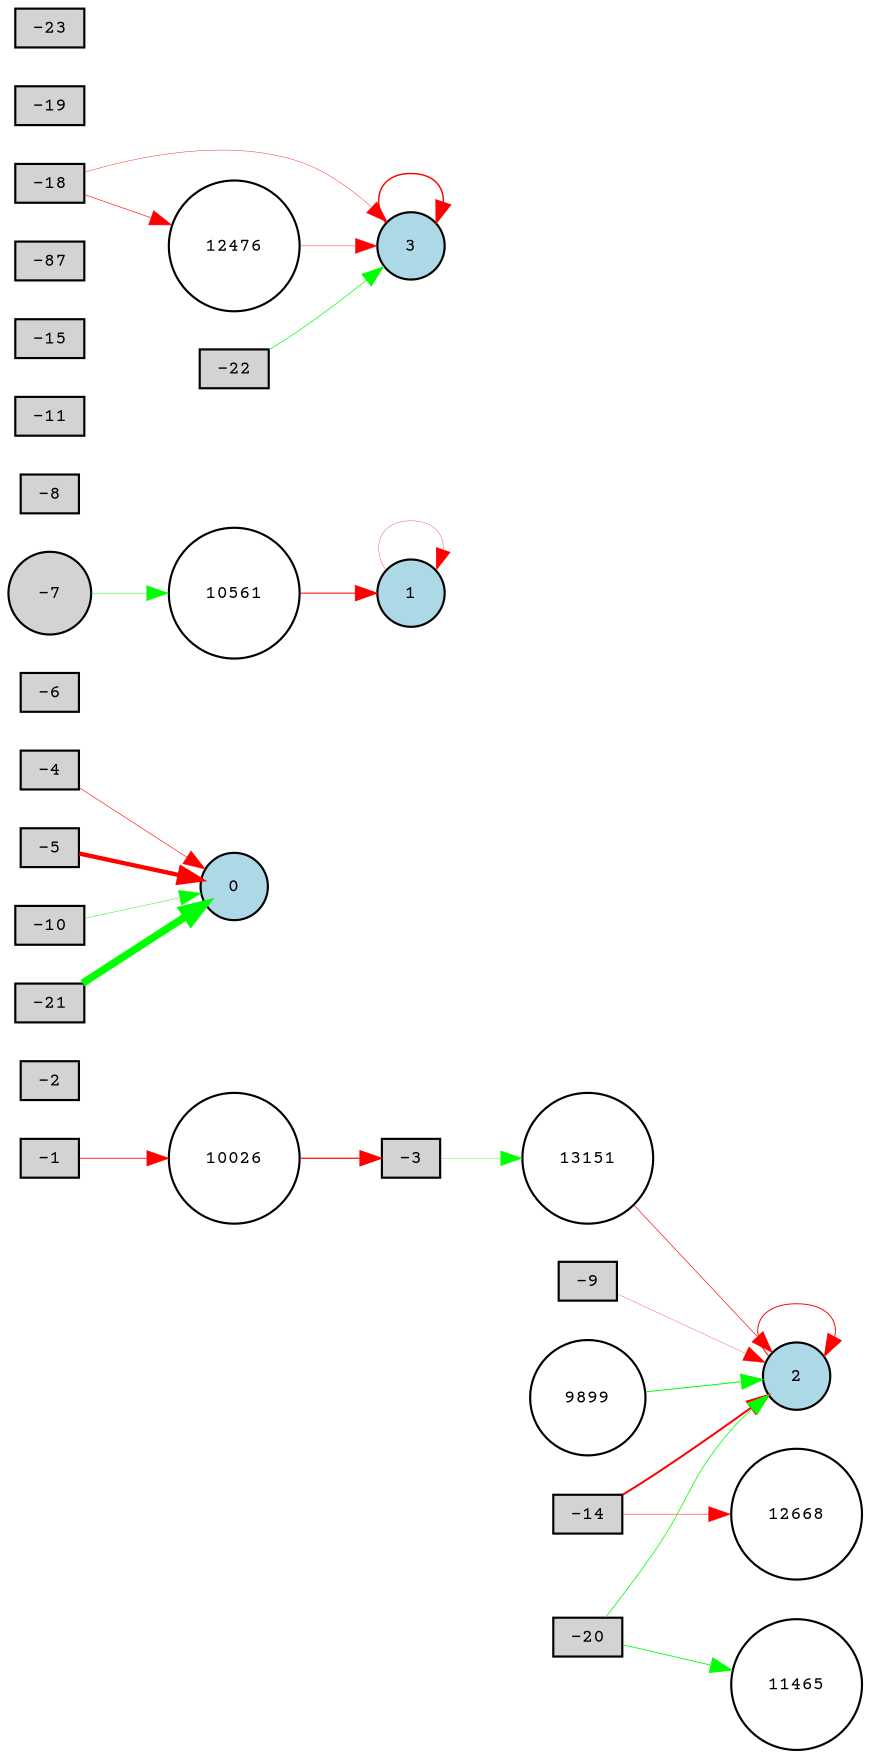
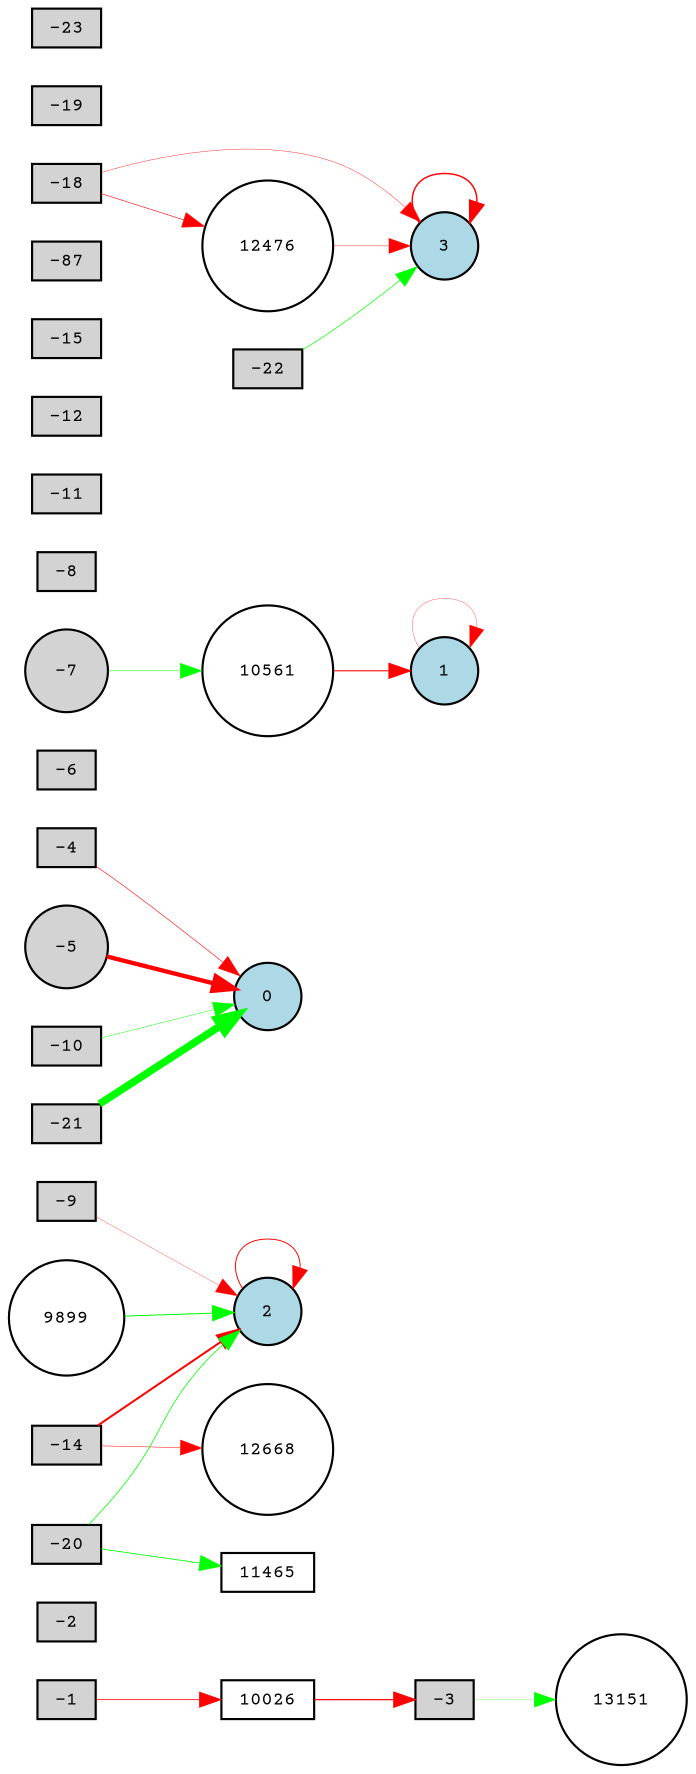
node "-12": added
node "-5": shape box -> circle
node "10026": shape circle -> box
edge "13151" -> "2": removed
node "11465": shape circle -> box
